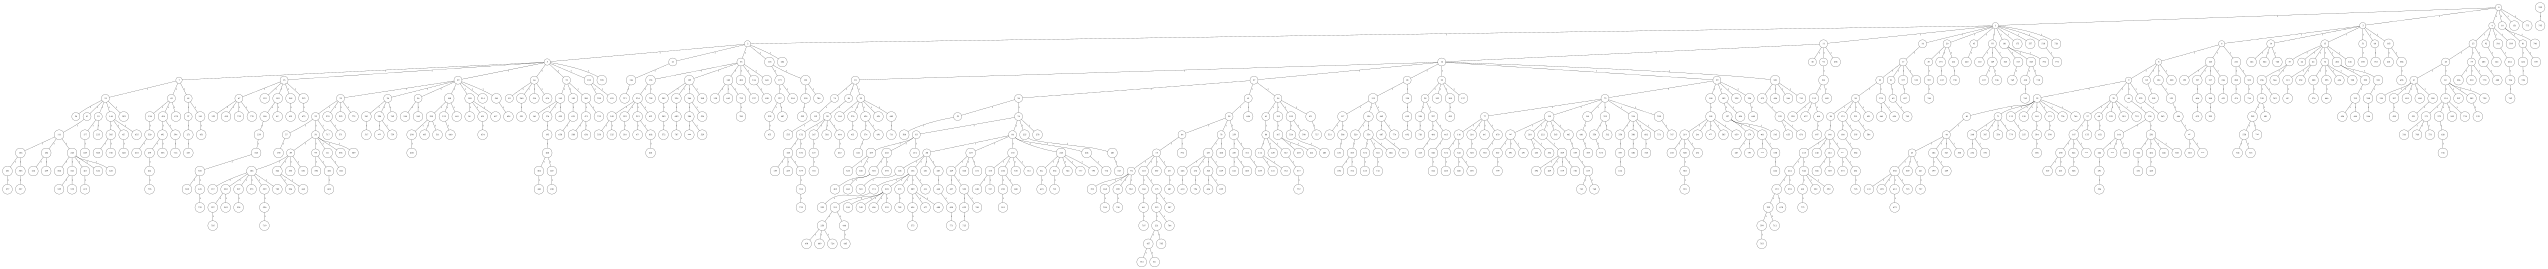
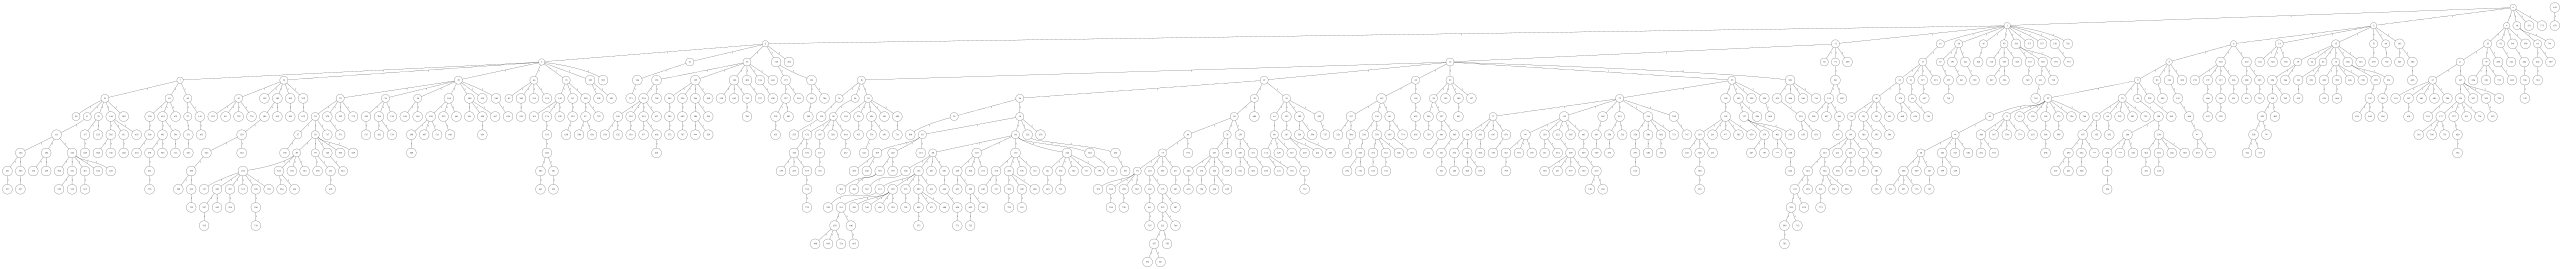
node "562": added
edge "236" -- "329": added, label "1"
edge "338" -- "612": removed, label "1"
